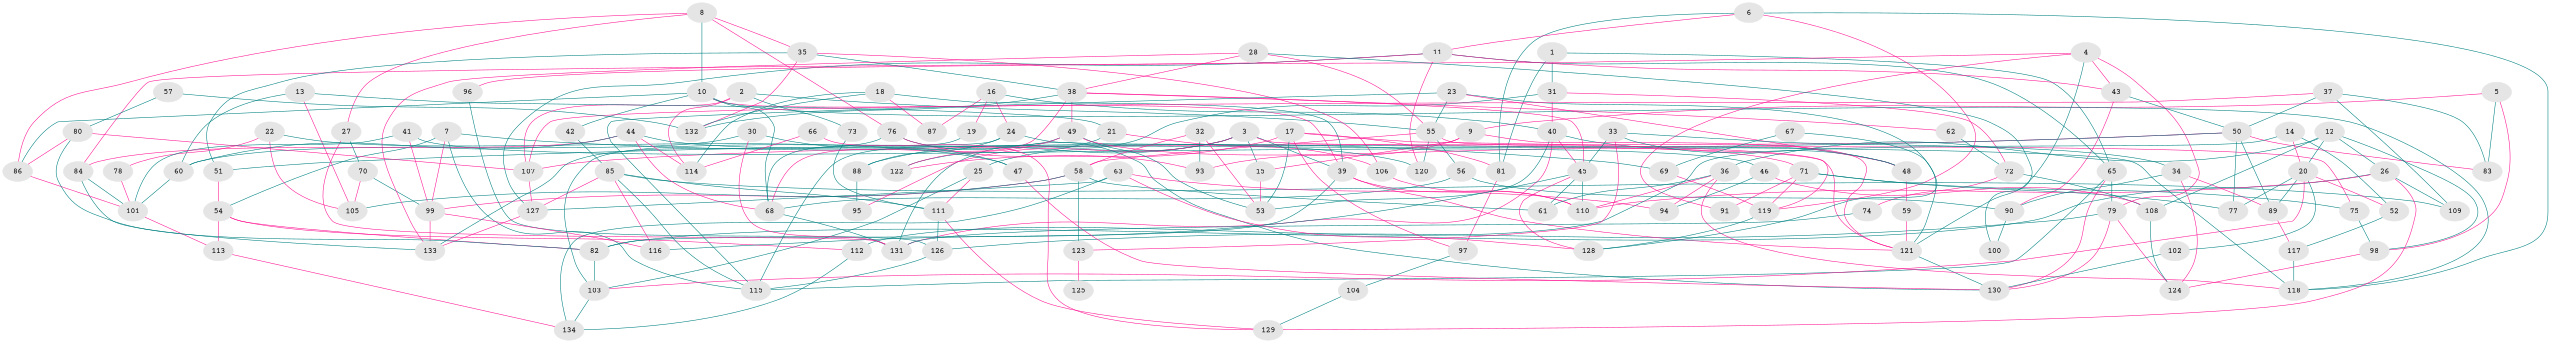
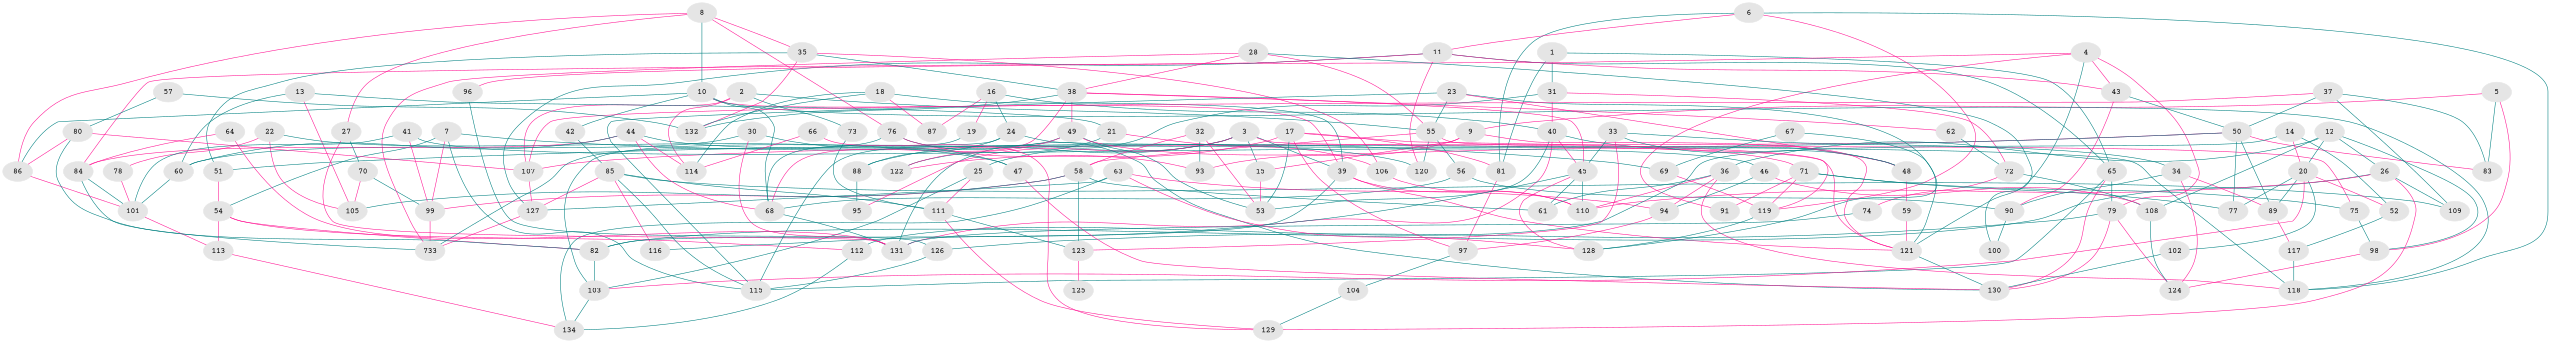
edge "16" -- "24": color deeppink -> teal
node "64": added
edge "99" -- "116": removed
edge "94" -- "97": added
edge "111" -- "126": now "111" -- "123"
node "133": label "133" -> "733"
